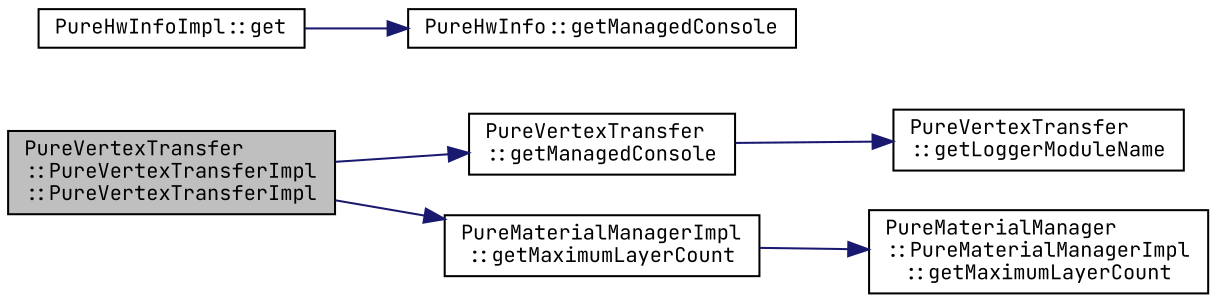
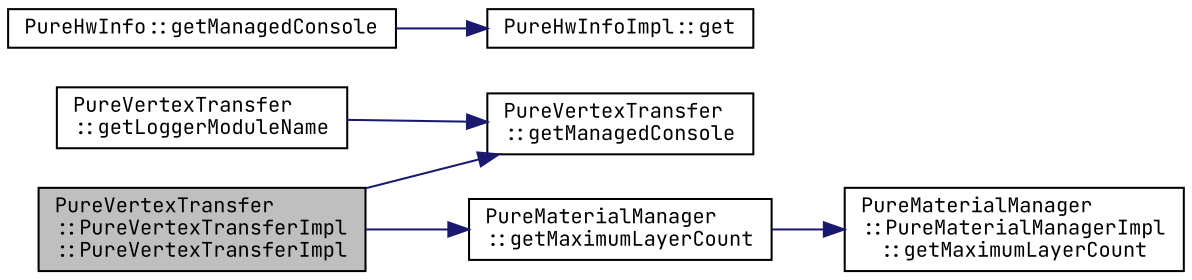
edge "PureHwInfoImpl::get" -> "PureHwInfo::getManagedConsole": reversed
edge "PureVertexTransfer ::getManagedConsole" -> "PureVertexTransfer ::getLoggerModuleName": reversed
node "PureMaterialManagerImpl ::getMaximumLayerCount": label "PureMaterialManagerImpl ::getMaximumLayerCount" -> "PureMaterialManager ::getMaximumLayerCount"
